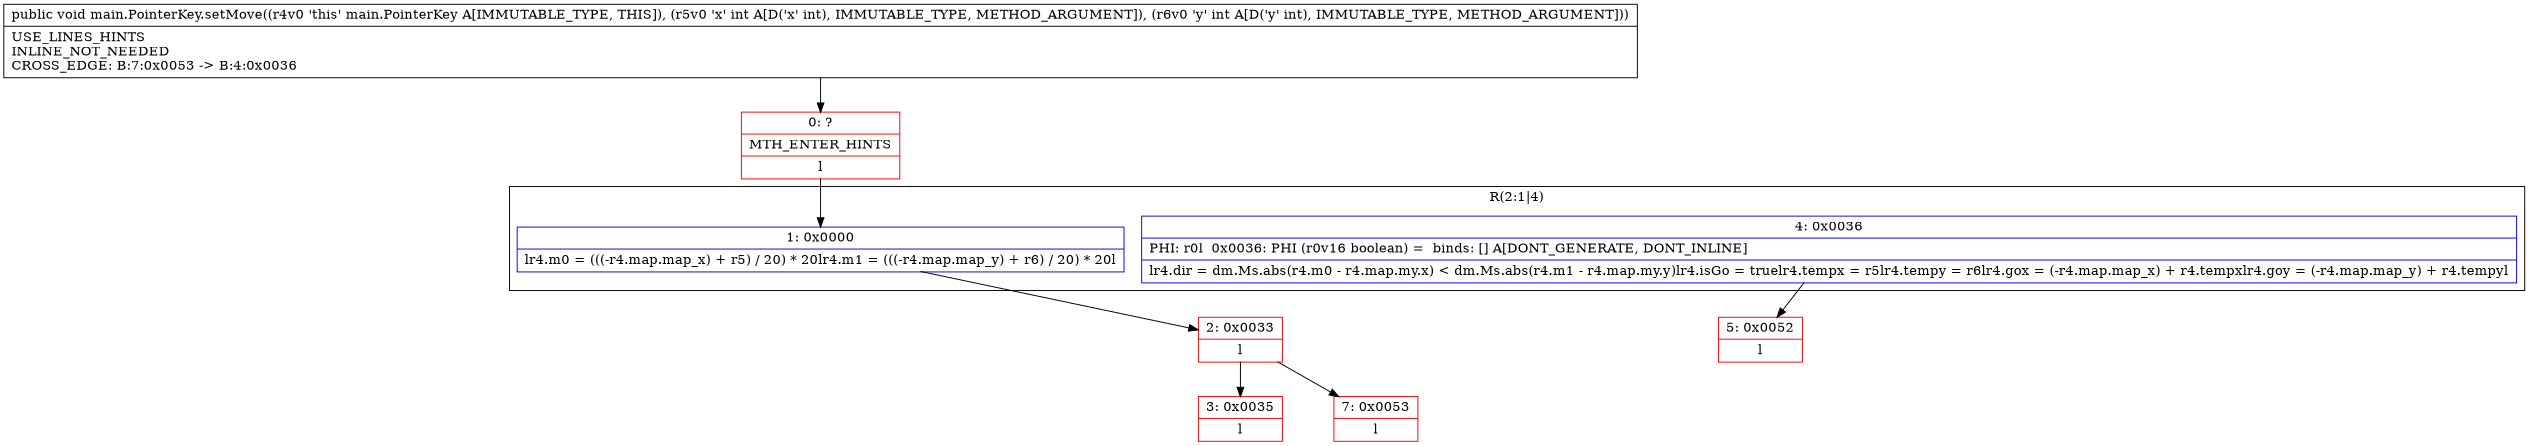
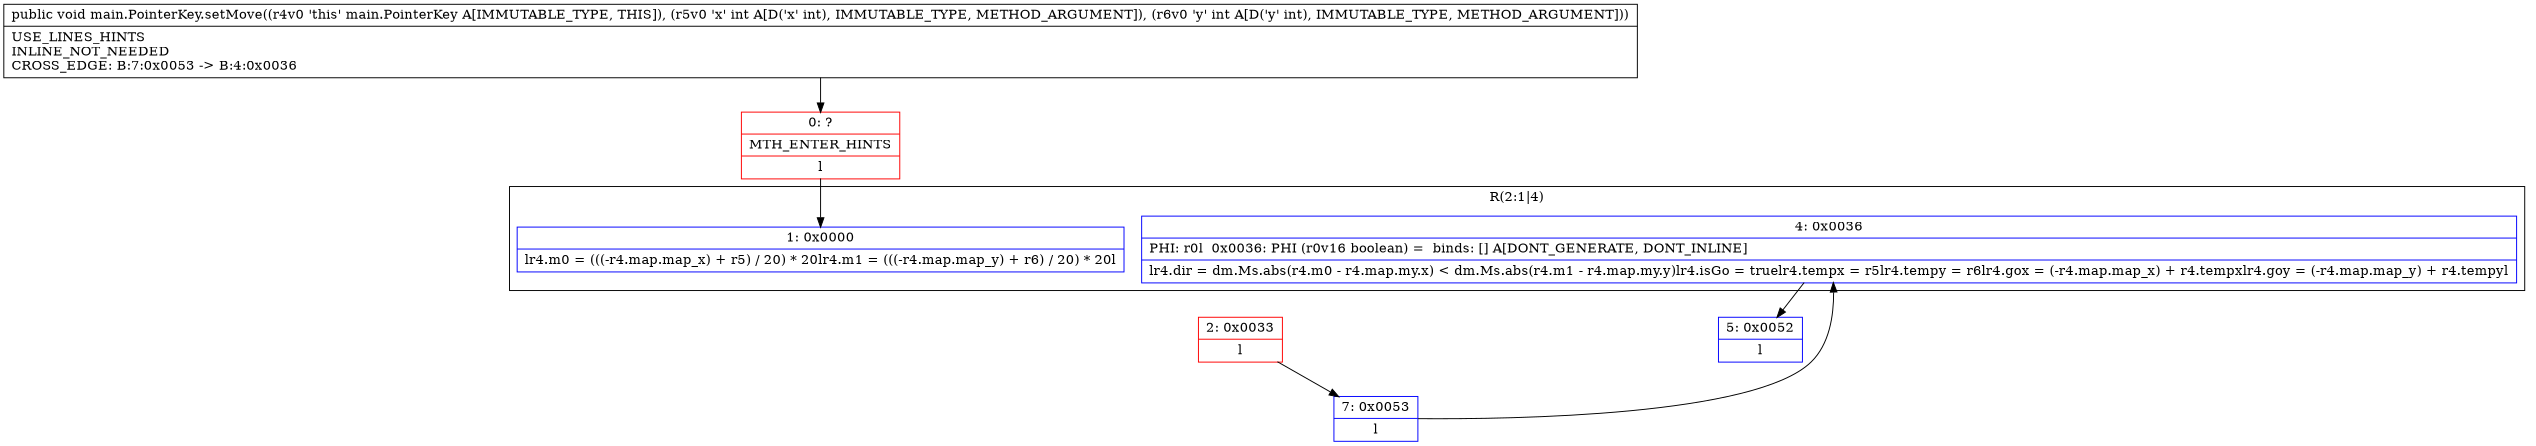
edge "1: 0x0000" -> "2: 0x0033": removed
node "5: 0x0052": color red -> blue
edge "7: 0x0053" -> "4: 0x0036": added
node "3: 0x0035": removed
node "7: 0x0053": color red -> blue
